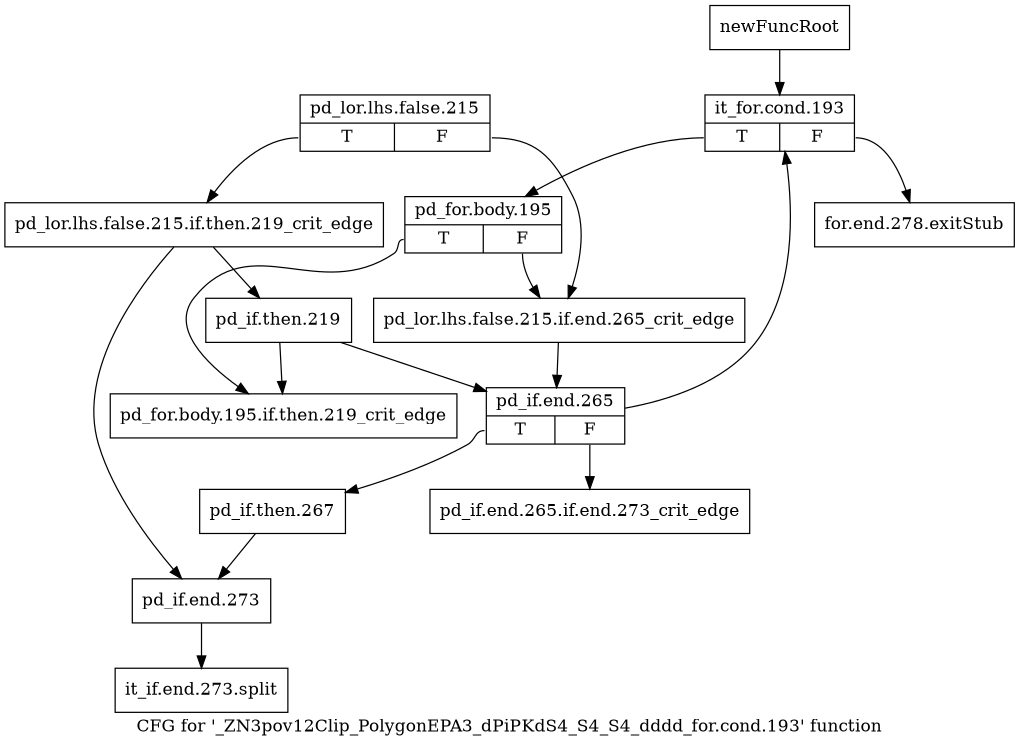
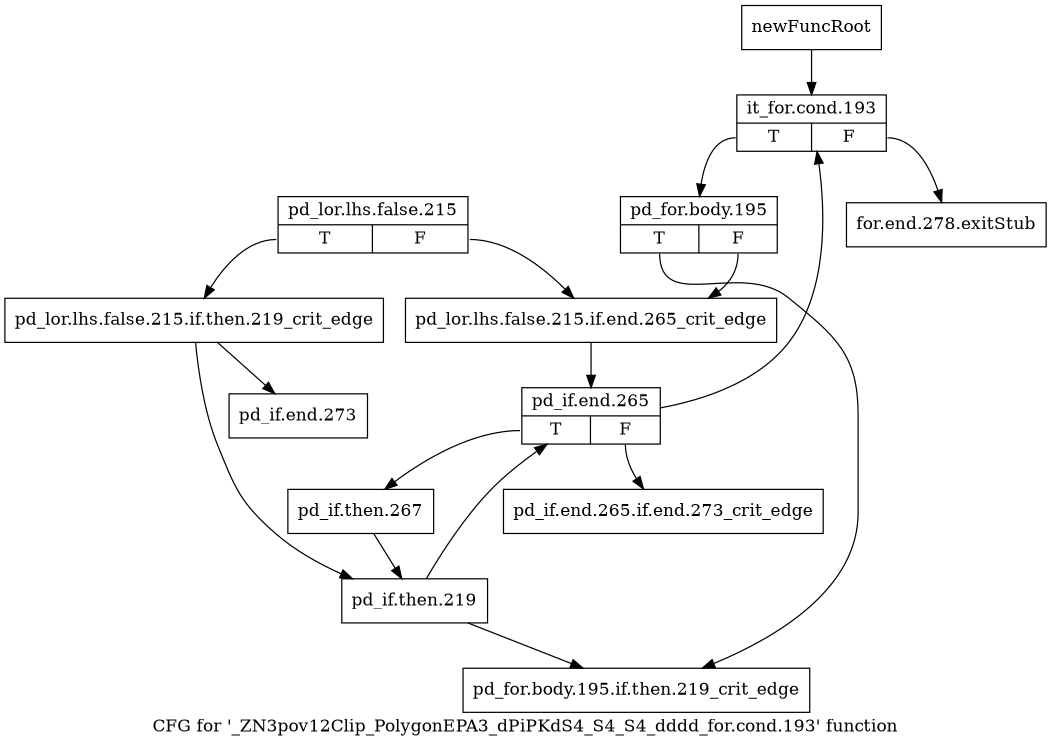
edge "pd_if.then.267" -> "pd_if.end.273": now "pd_if.then.267" -> "pd_if.then.219"
node "it_if.end.273.split": removed
